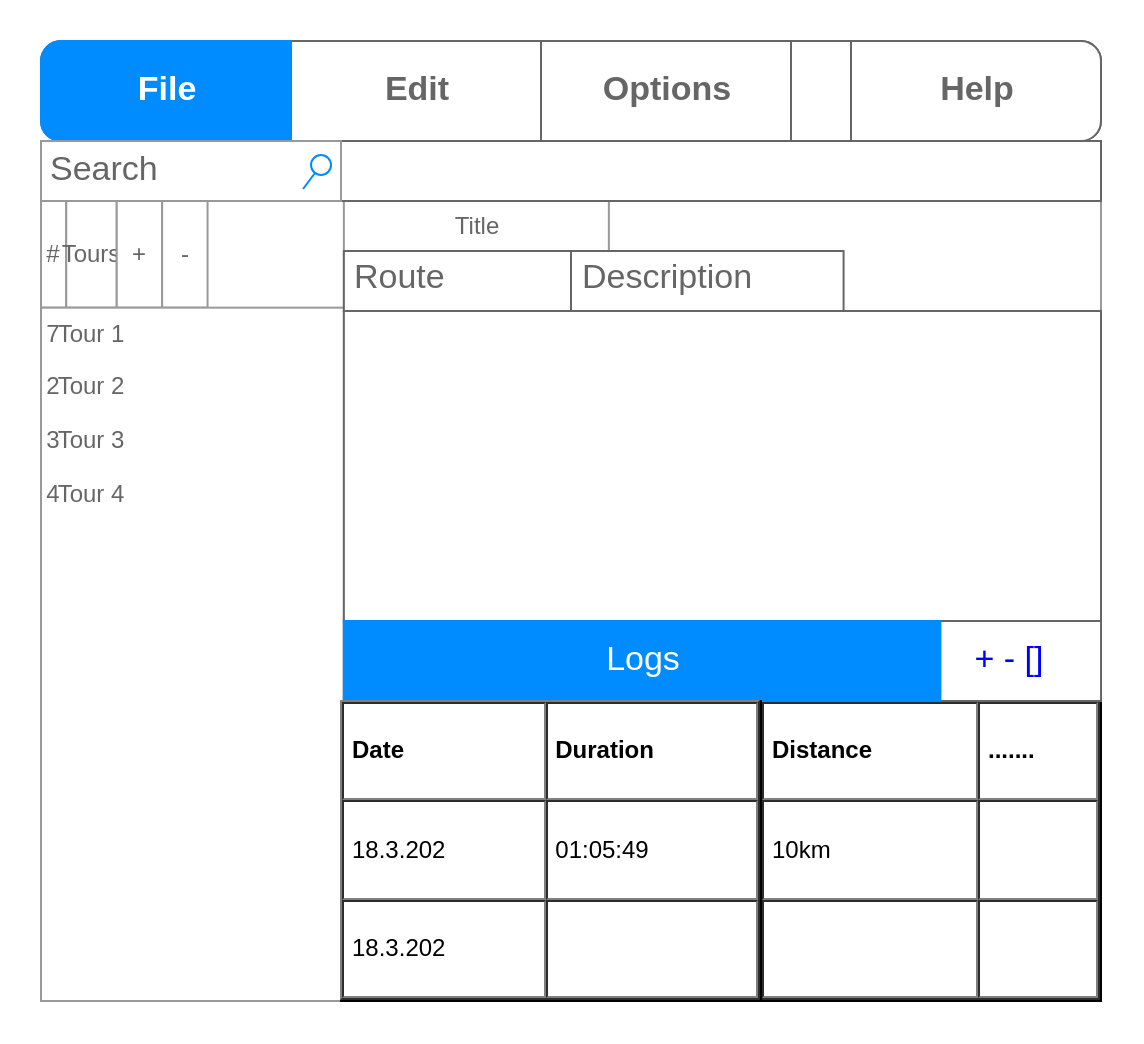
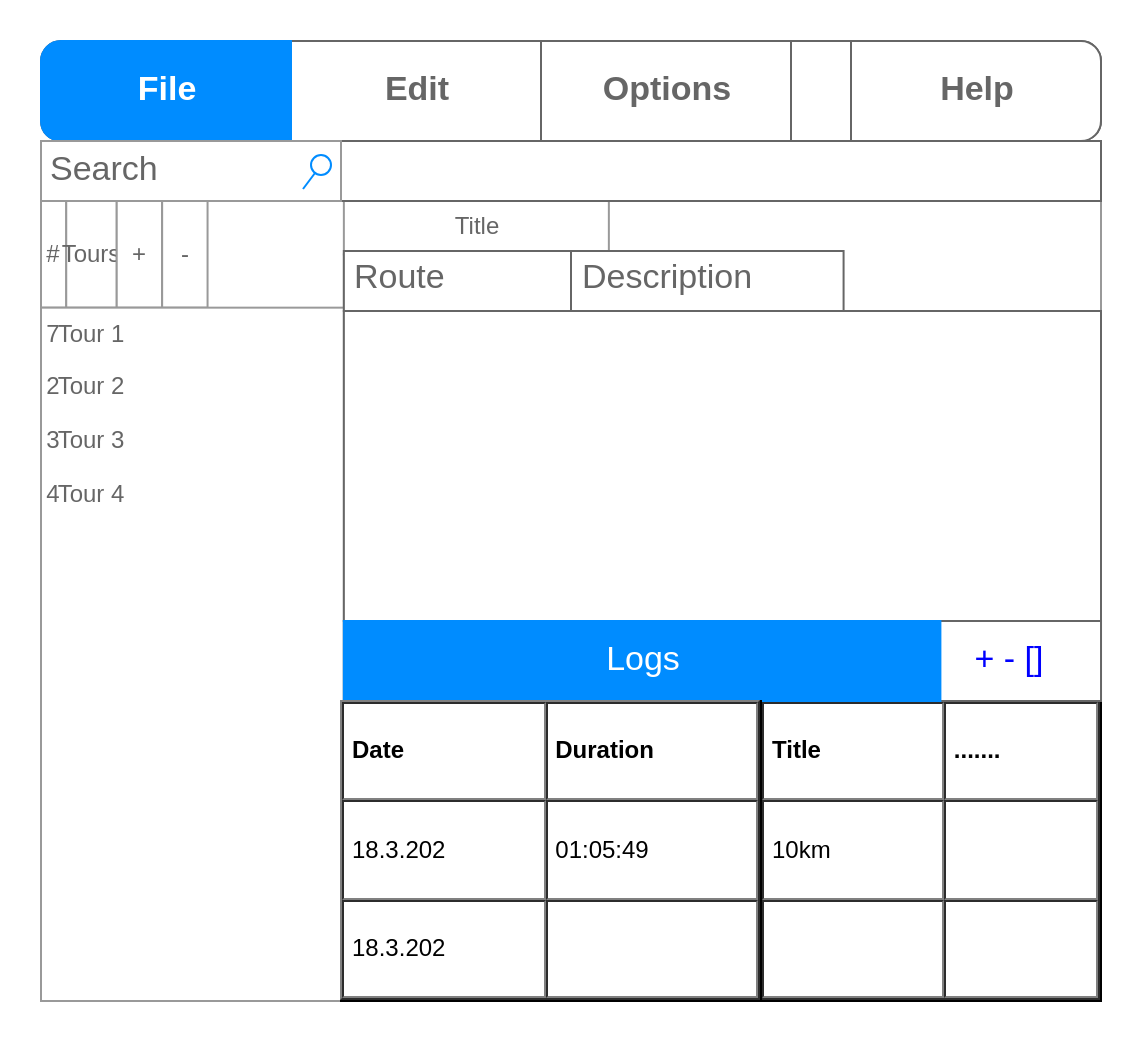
node "Distance....... 10km": label "Distance....... 10km" -> "Title....... 10km"
